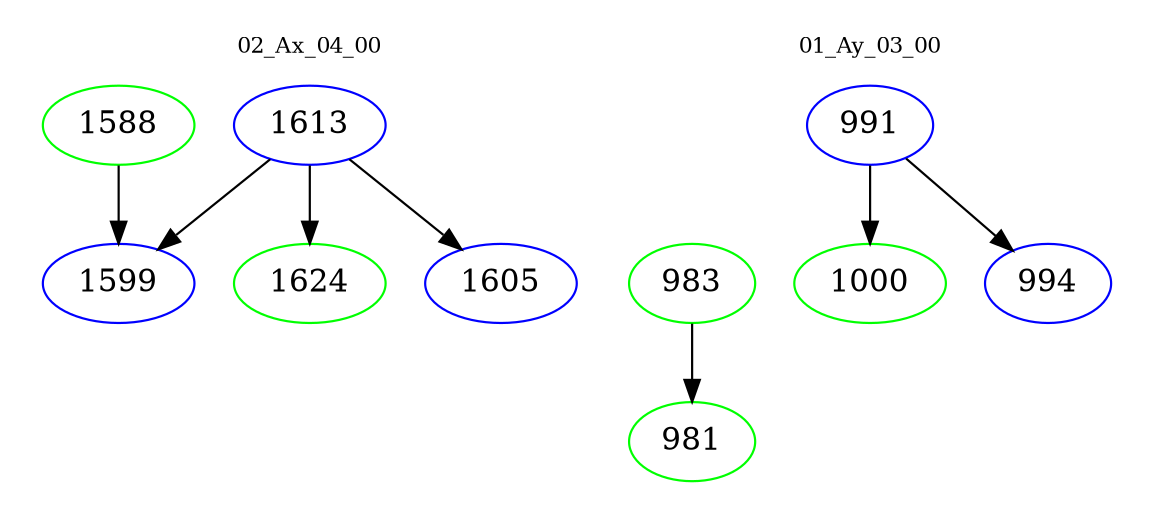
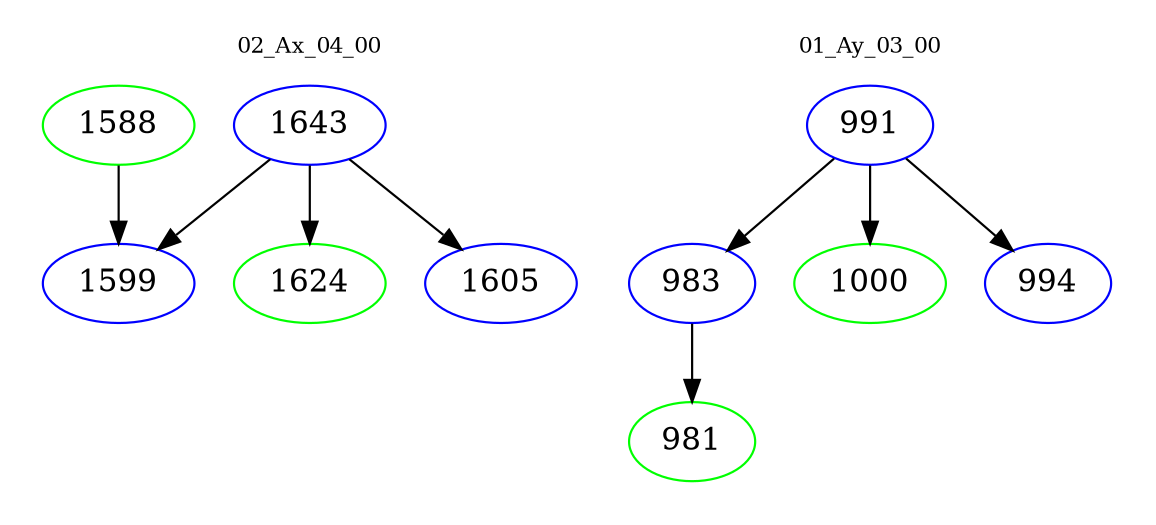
node "1613": label "1613" -> "1643"
edge "991" -> "983": added
node "983": color green -> blue
